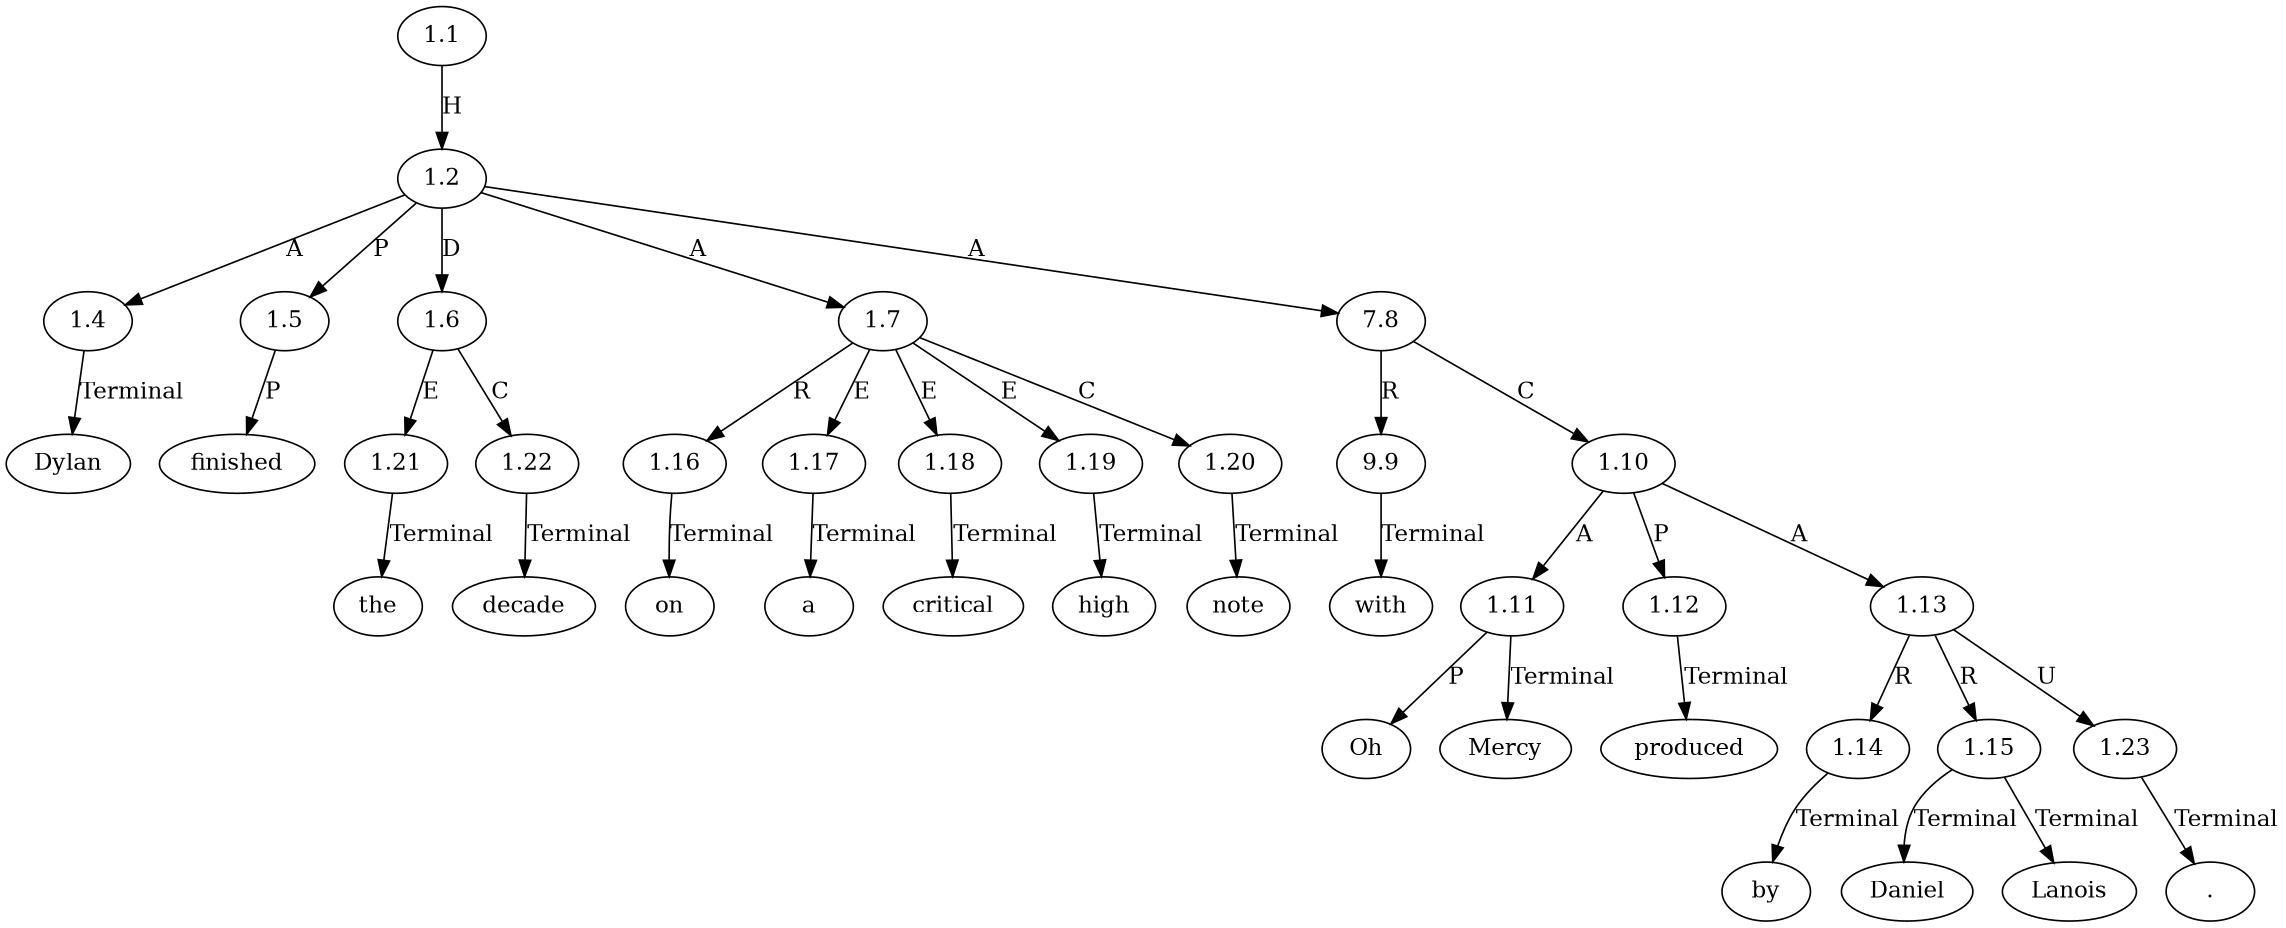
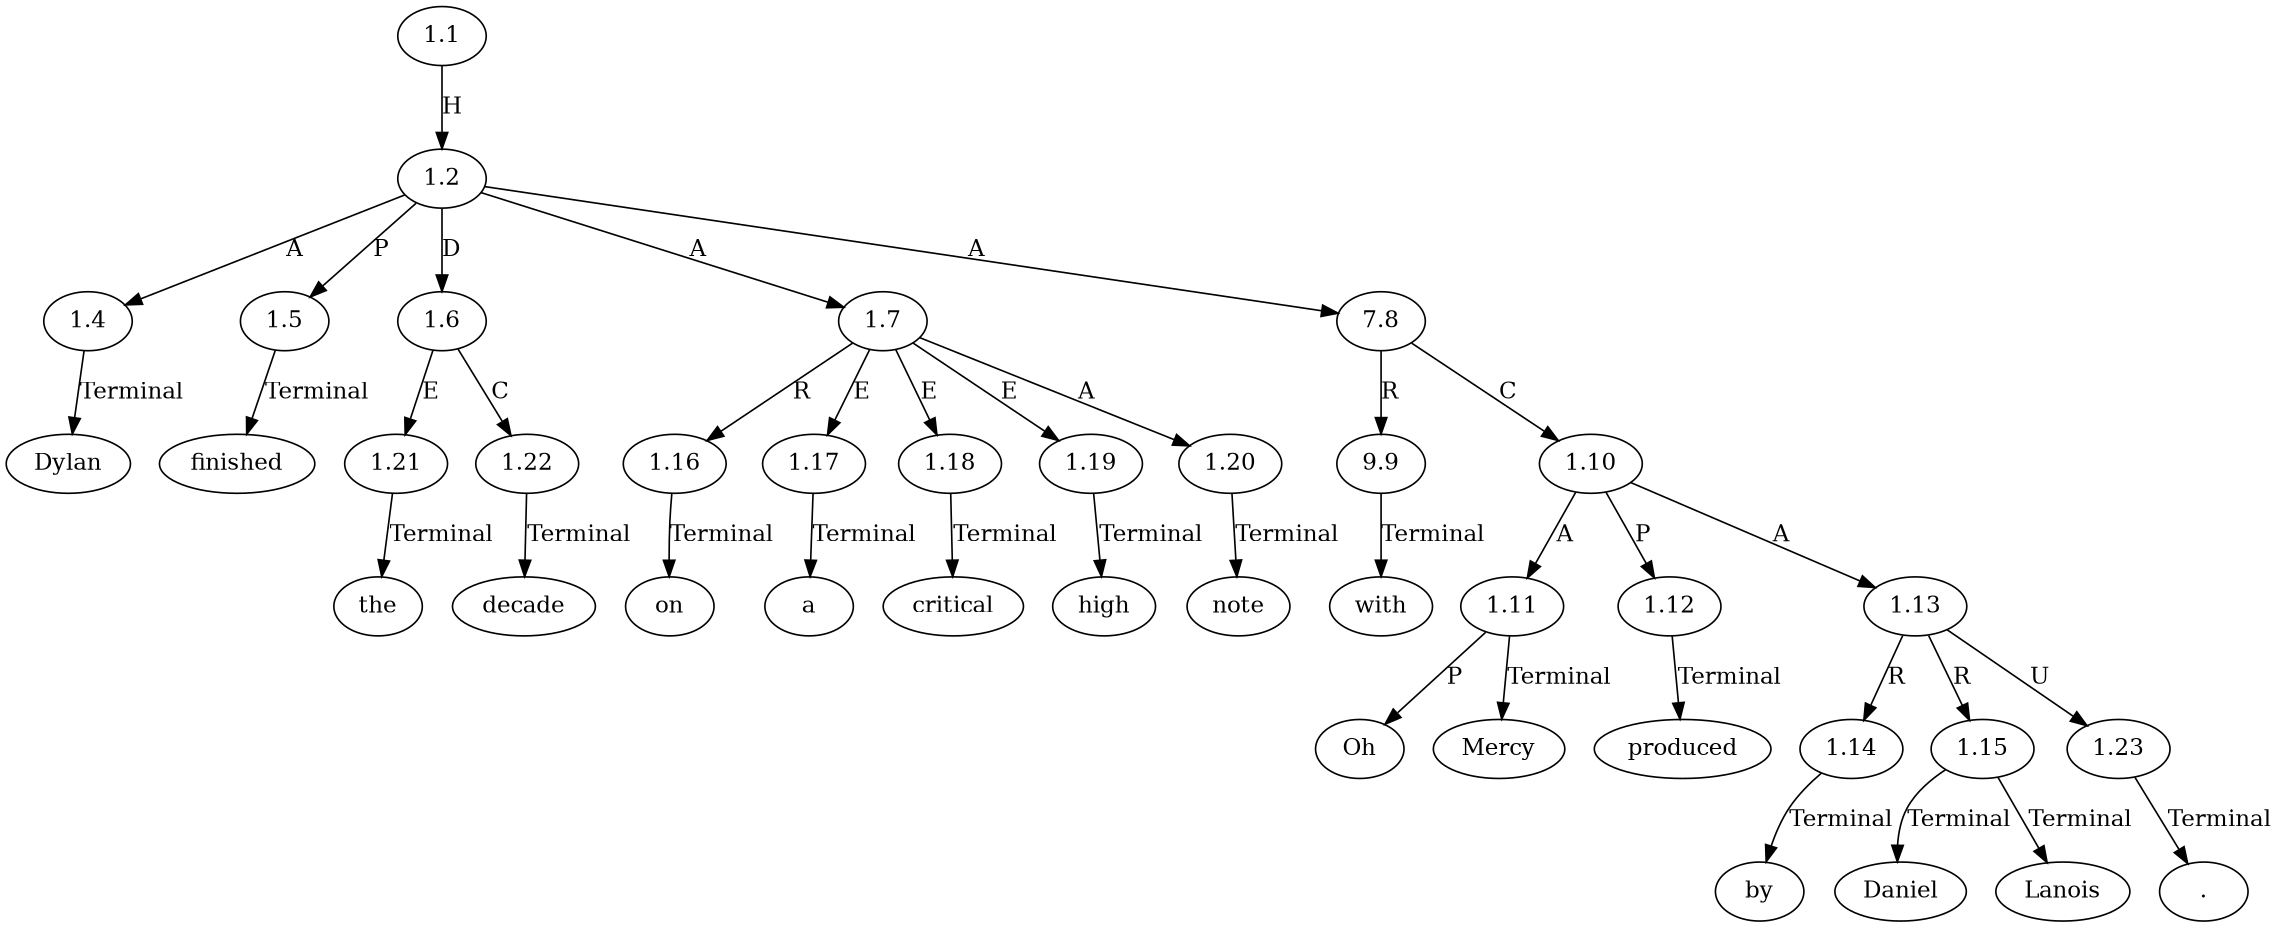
edge "1.5" -> "finished": label "P" -> "Terminal"
edge "1.7" -> "1.20": label "C" -> "A"
